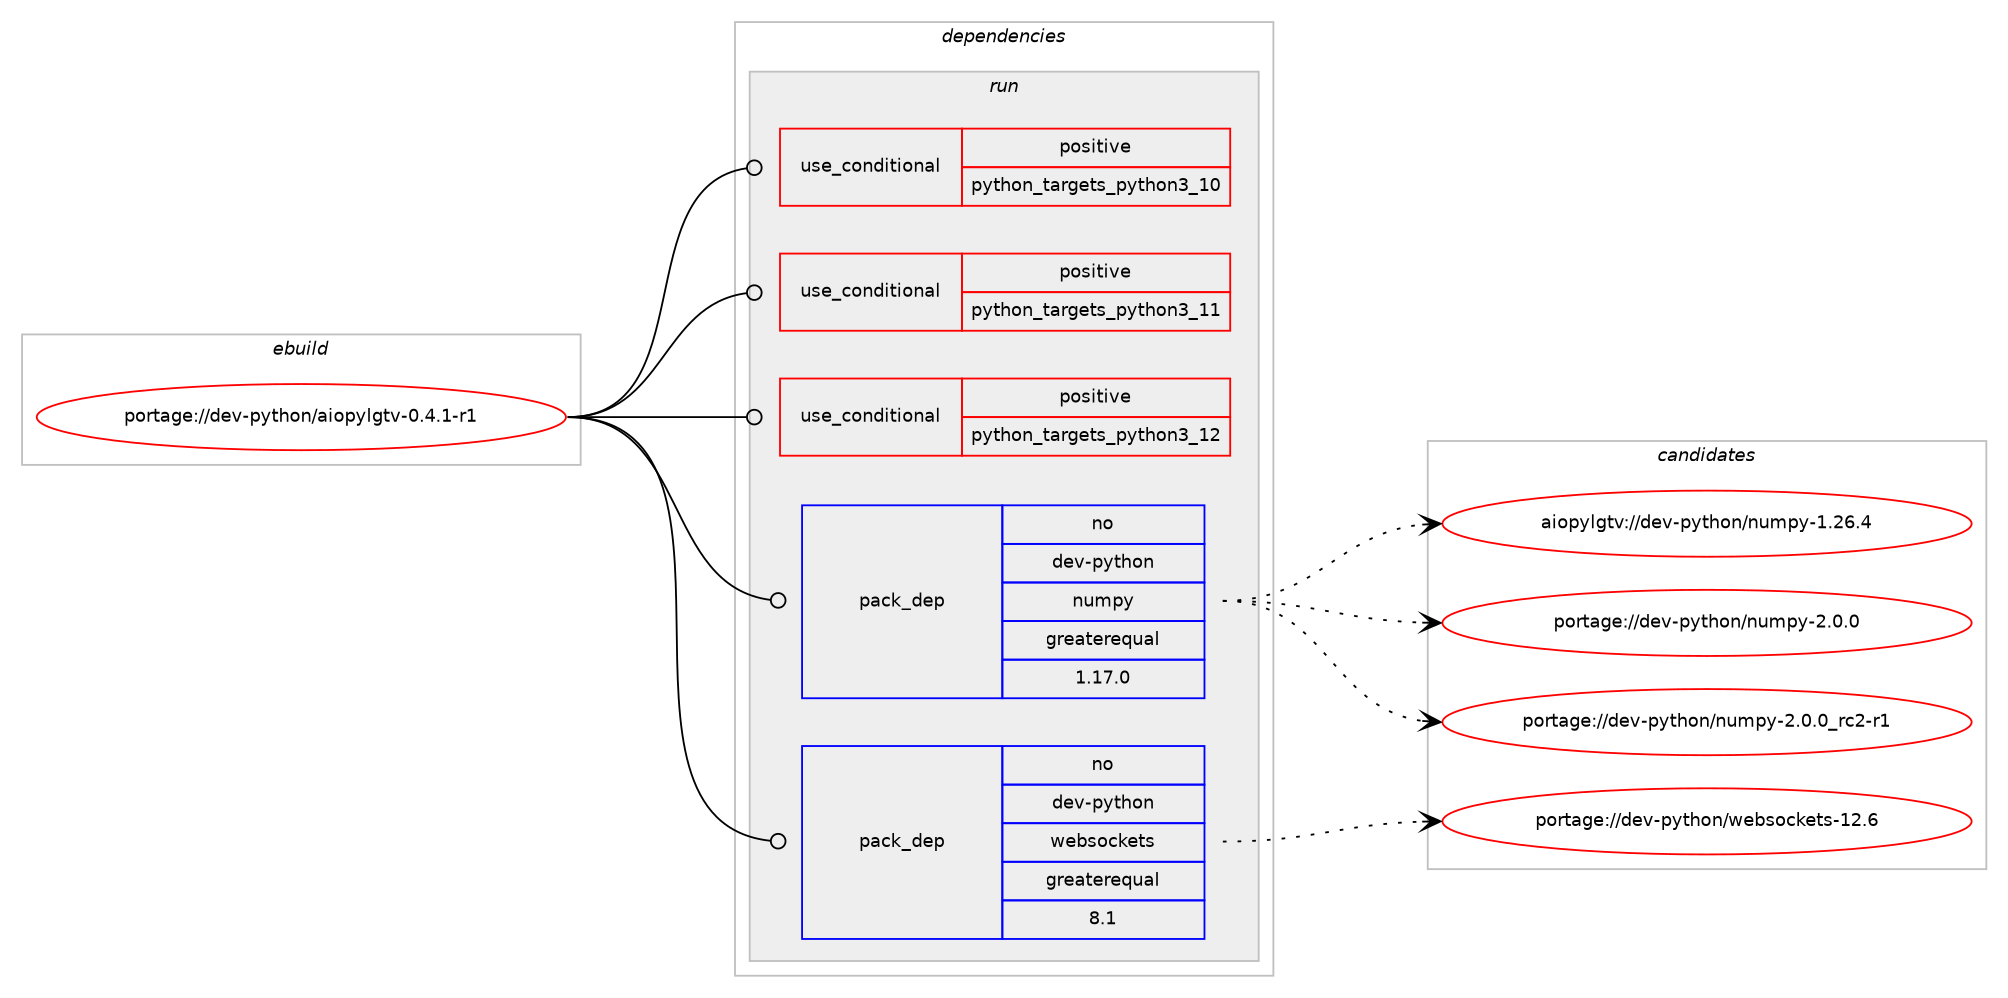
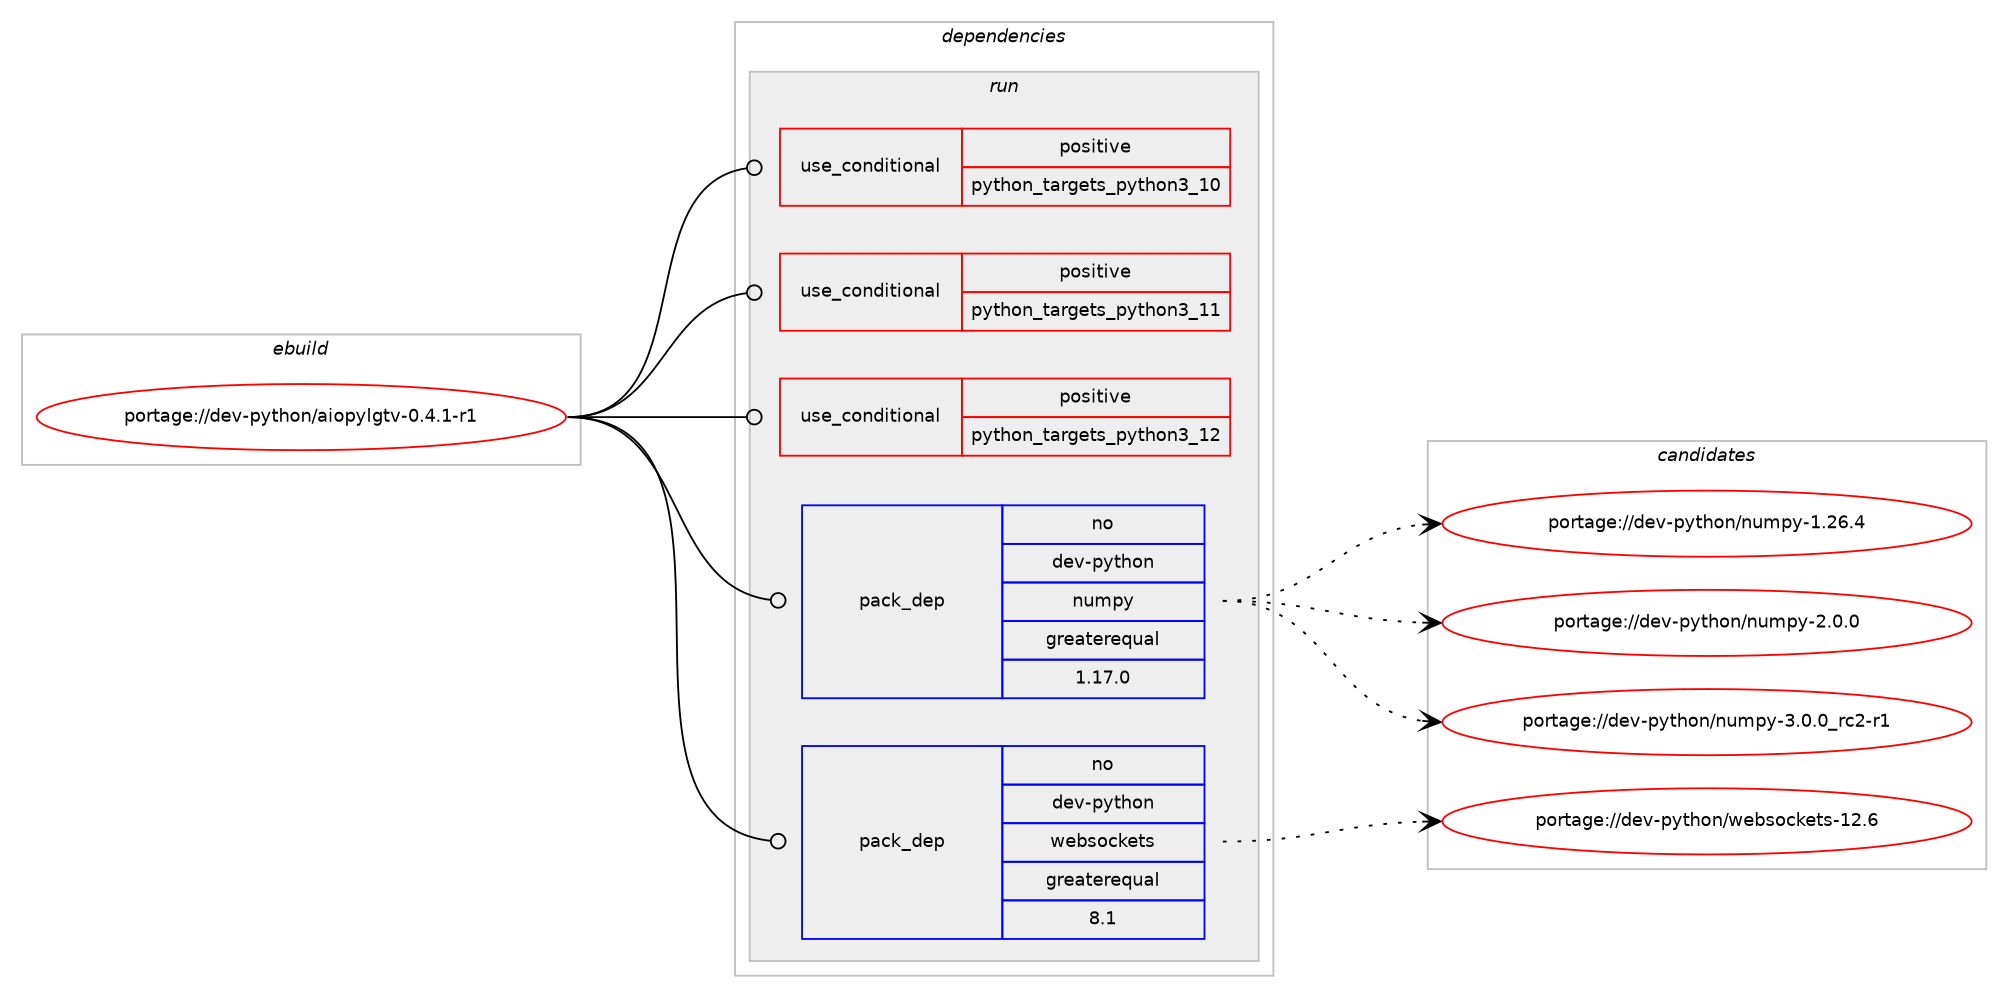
node "aiopylgtv://dev-python/numpy-1.26.4": label "aiopylgtv://dev-python/numpy-1.26.4" -> "portage://dev-python/numpy-1.26.4"
node "portage://dev-python/numpy-2.0.0_rc2-r1": label "portage://dev-python/numpy-2.0.0_rc2-r1" -> "portage://dev-python/numpy-3.0.0_rc2-r1"
